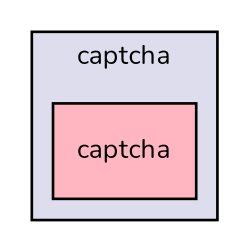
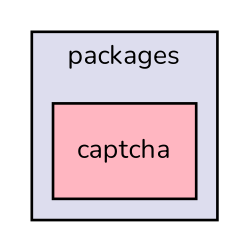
cluster "captcha": label "captcha" -> "packages"
